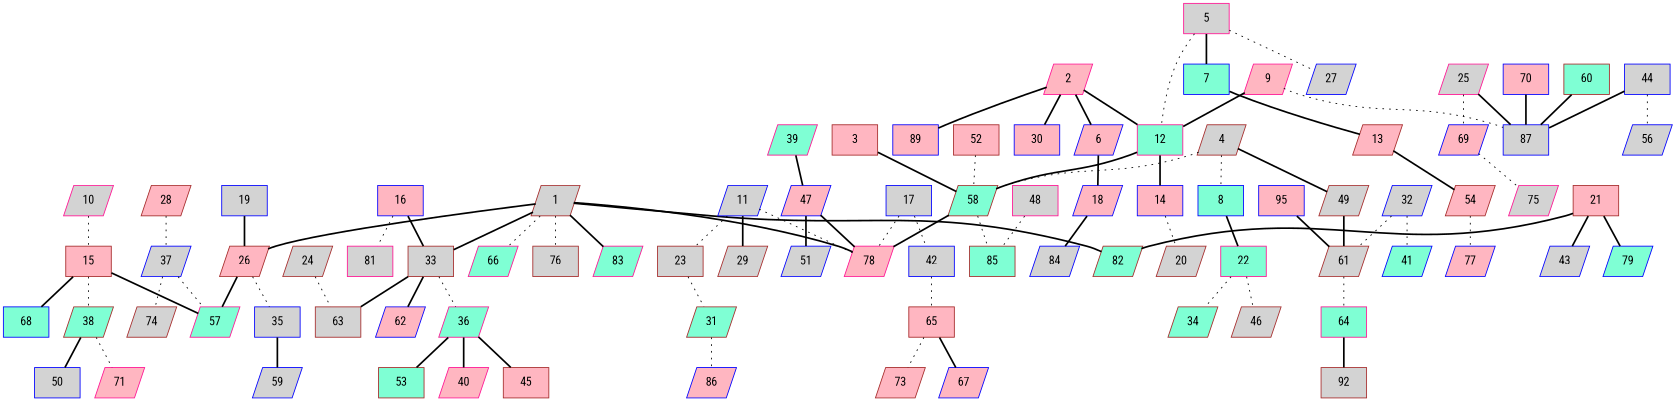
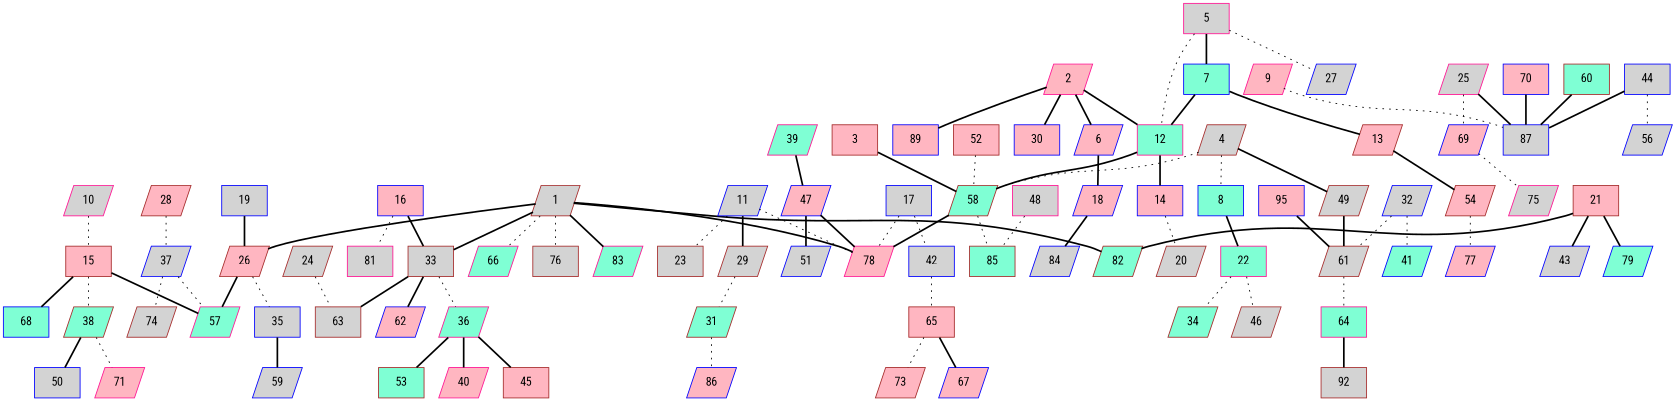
edge "9" -- "12": now "7" -- "12"
edge "23" -- "31": now "29" -- "31"
